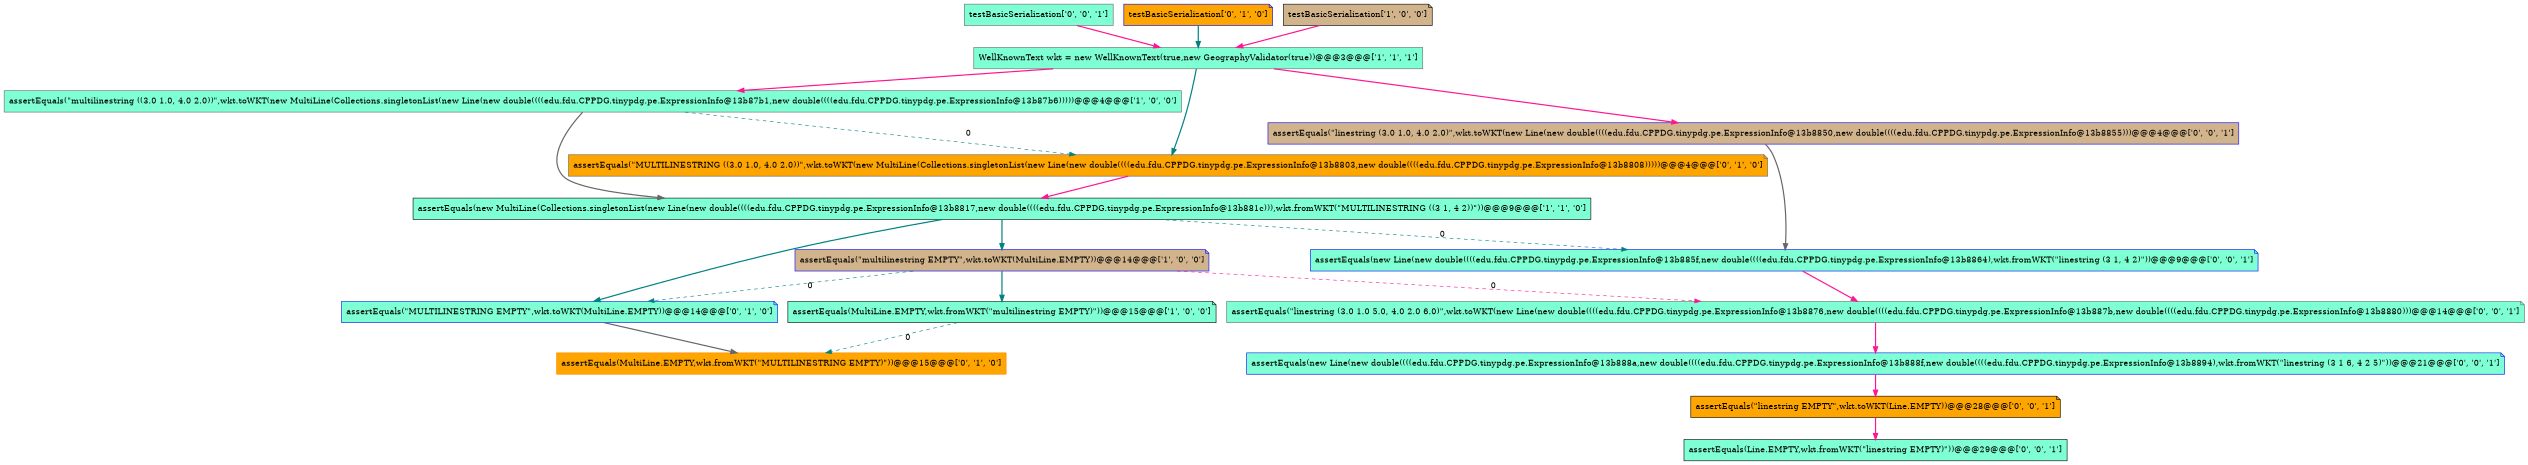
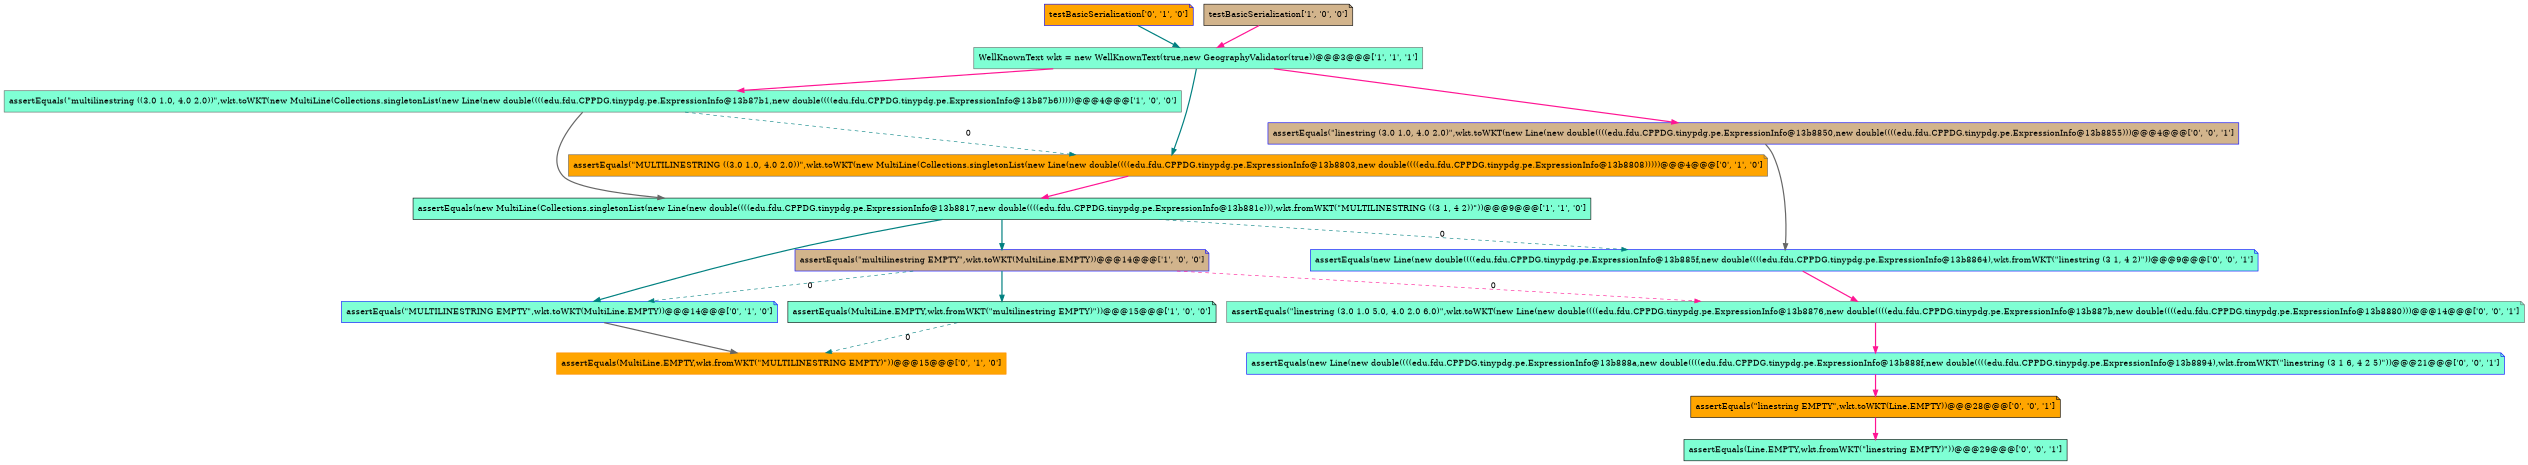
node "testBasicSerialization['0', '0', '1']": removed
